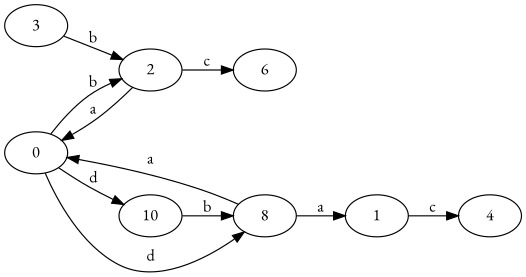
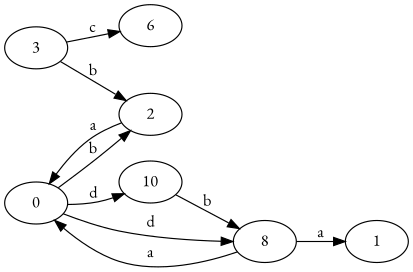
edge "2" -> "6": now "3" -> "6"
node "4": removed
